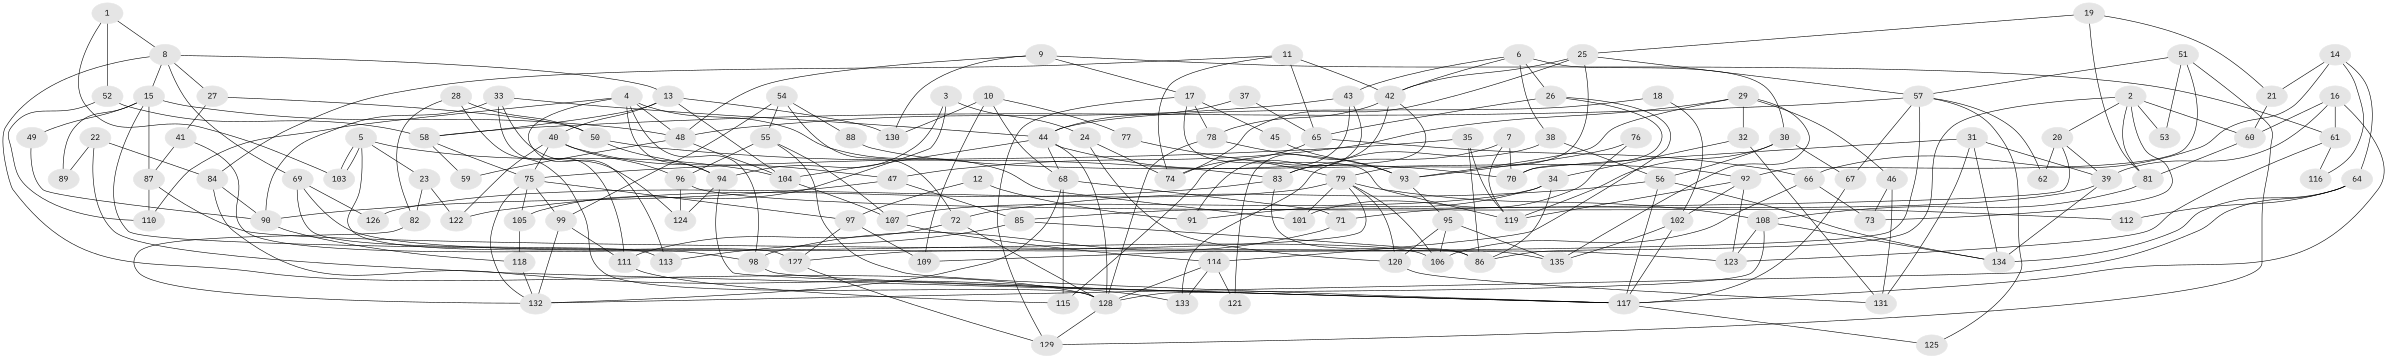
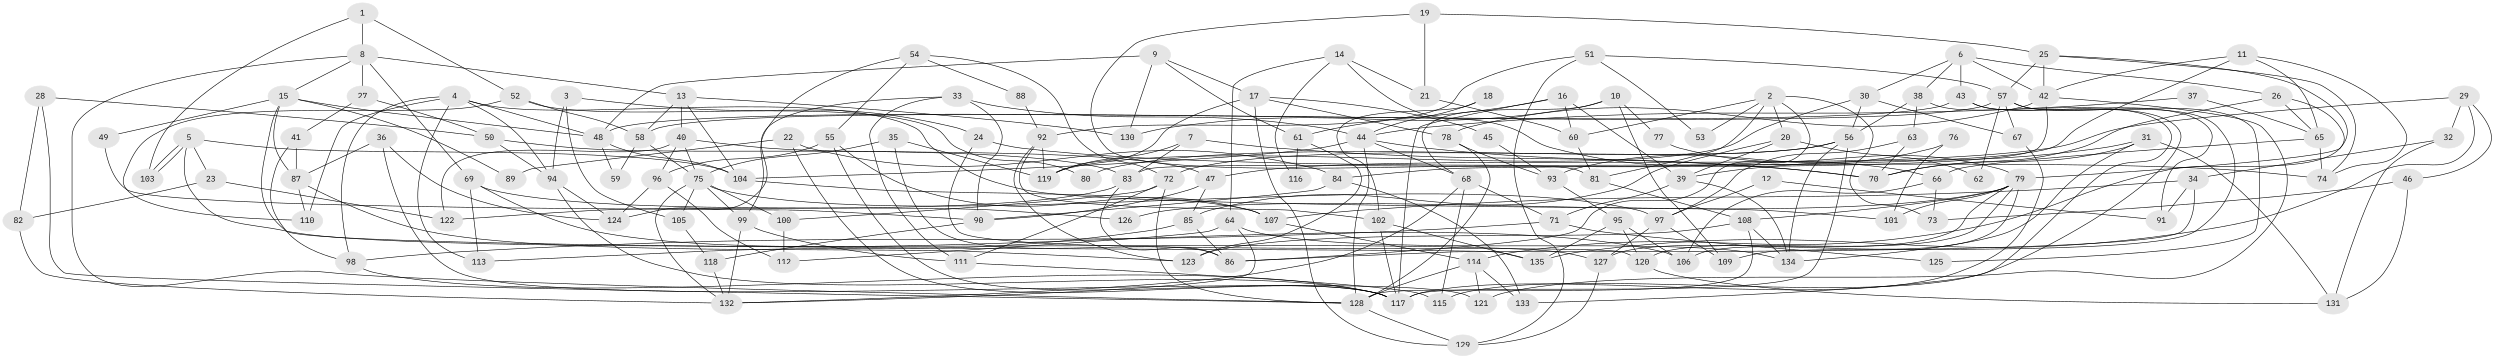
node "36": added
node "63": added
edge "29" -- "93": removed
node "80": added
node "100": added
edge "117" -- "125": now "71" -- "125"
